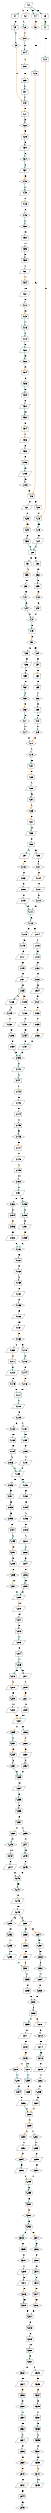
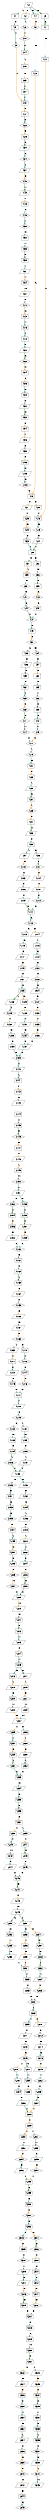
edge "S2" -> "S6": reversed
edge "S143" -> "S144": removed, label "L"
